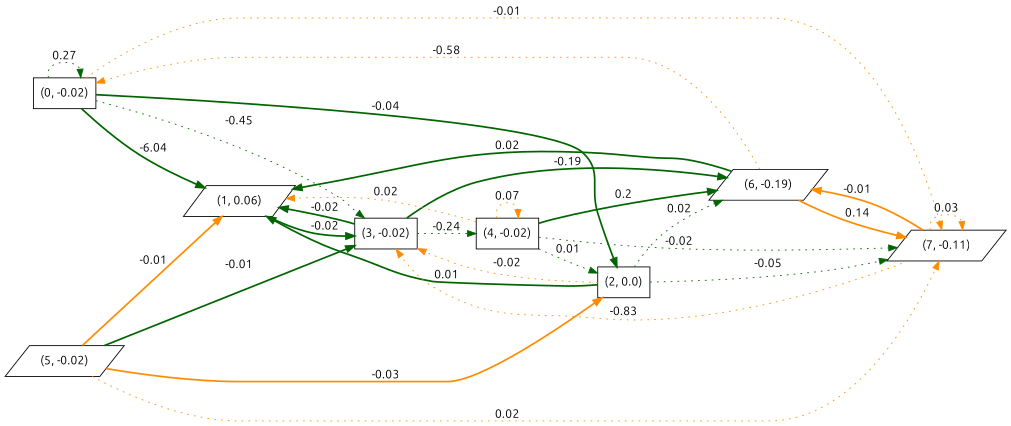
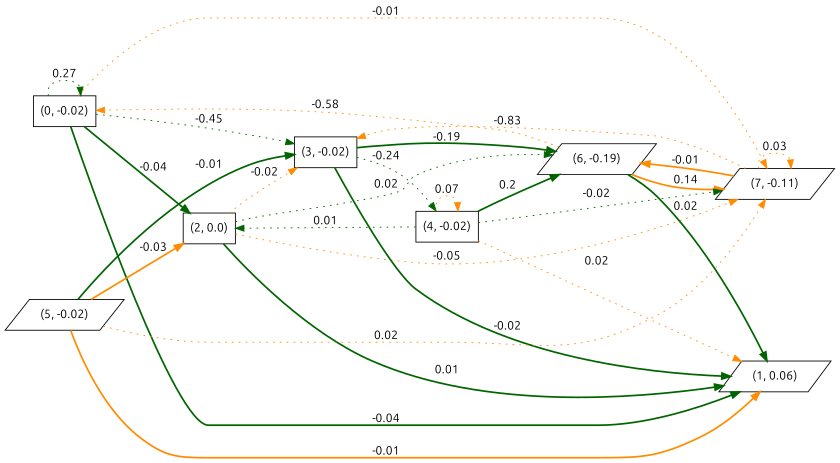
edge "(0, -0.02)" -> "(1, 0.06)": label "-6.04" -> "-0.04"
edge "(1, 0.06)" -> "(3, -0.02)": removed, label "-0.02"
edge "(2, 0.0)" -> "(7, -0.11)": color darkgreen -> darkorange
